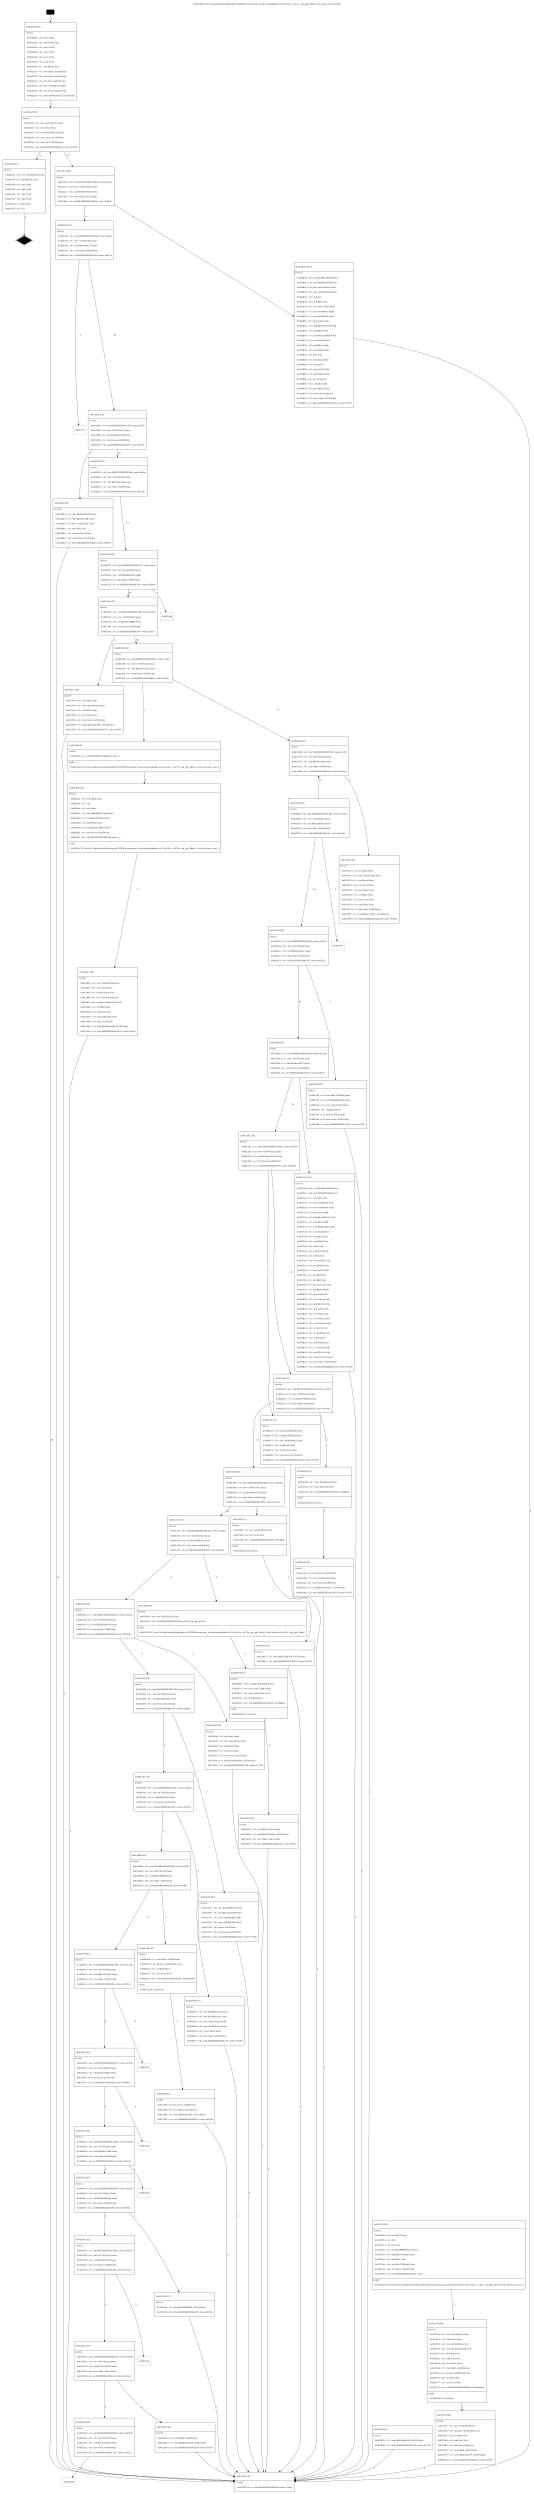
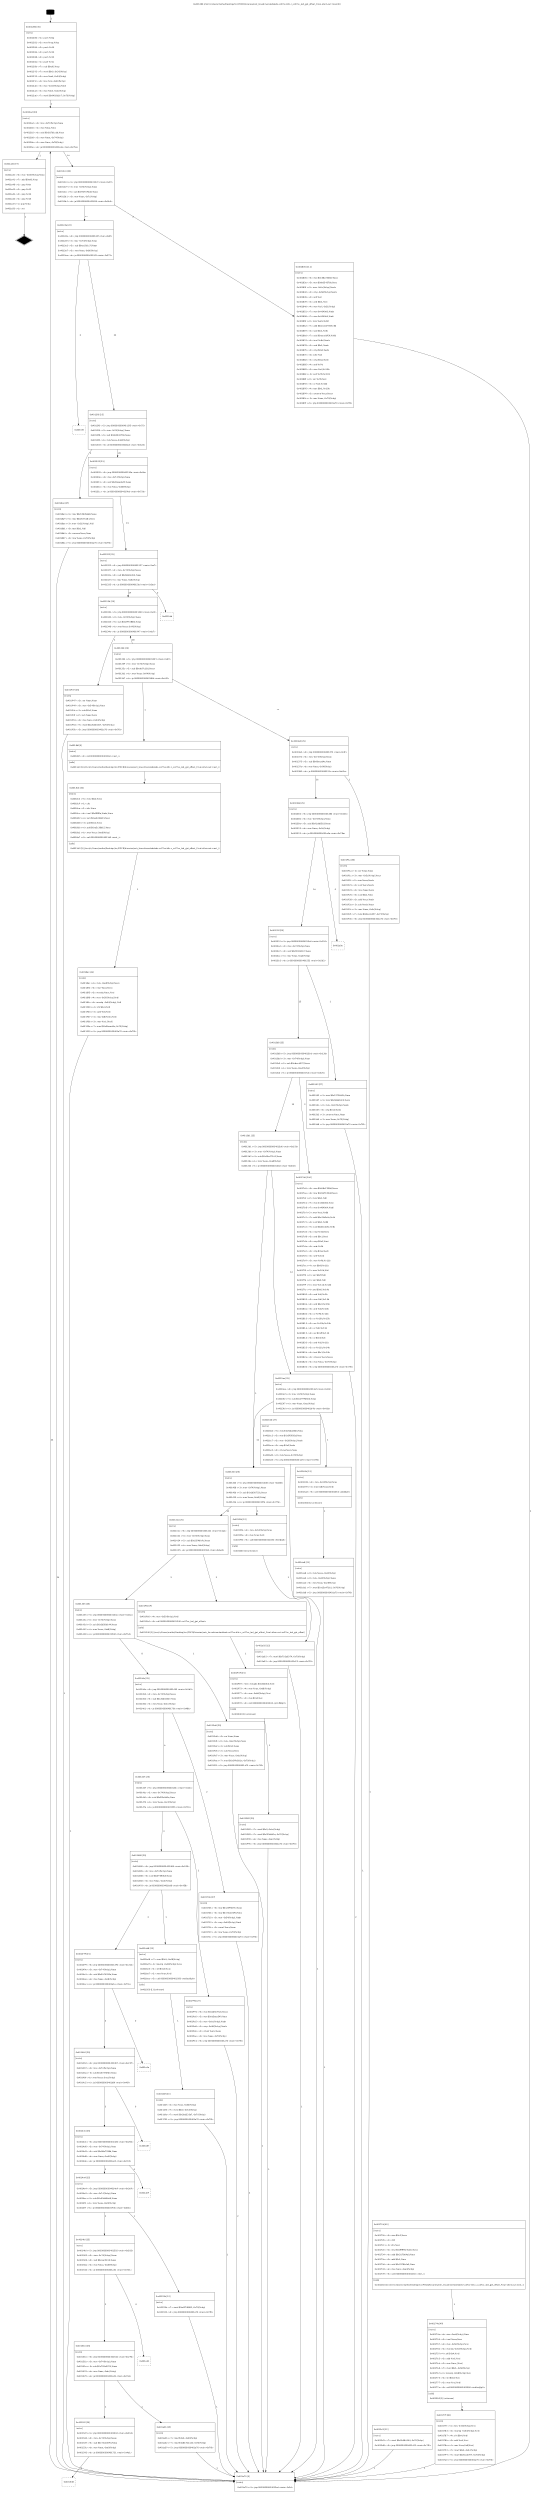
edge "0x40133b [25]" -> "0x401354 [25]": reversed
edge "0x401386 [25]" -> "0x40136d [25]": reversed
edge "0x4013d1 [25]" -> "0x4016bd [27]": now "0x4013d1 [25]" -> "0x401403 [25]"
